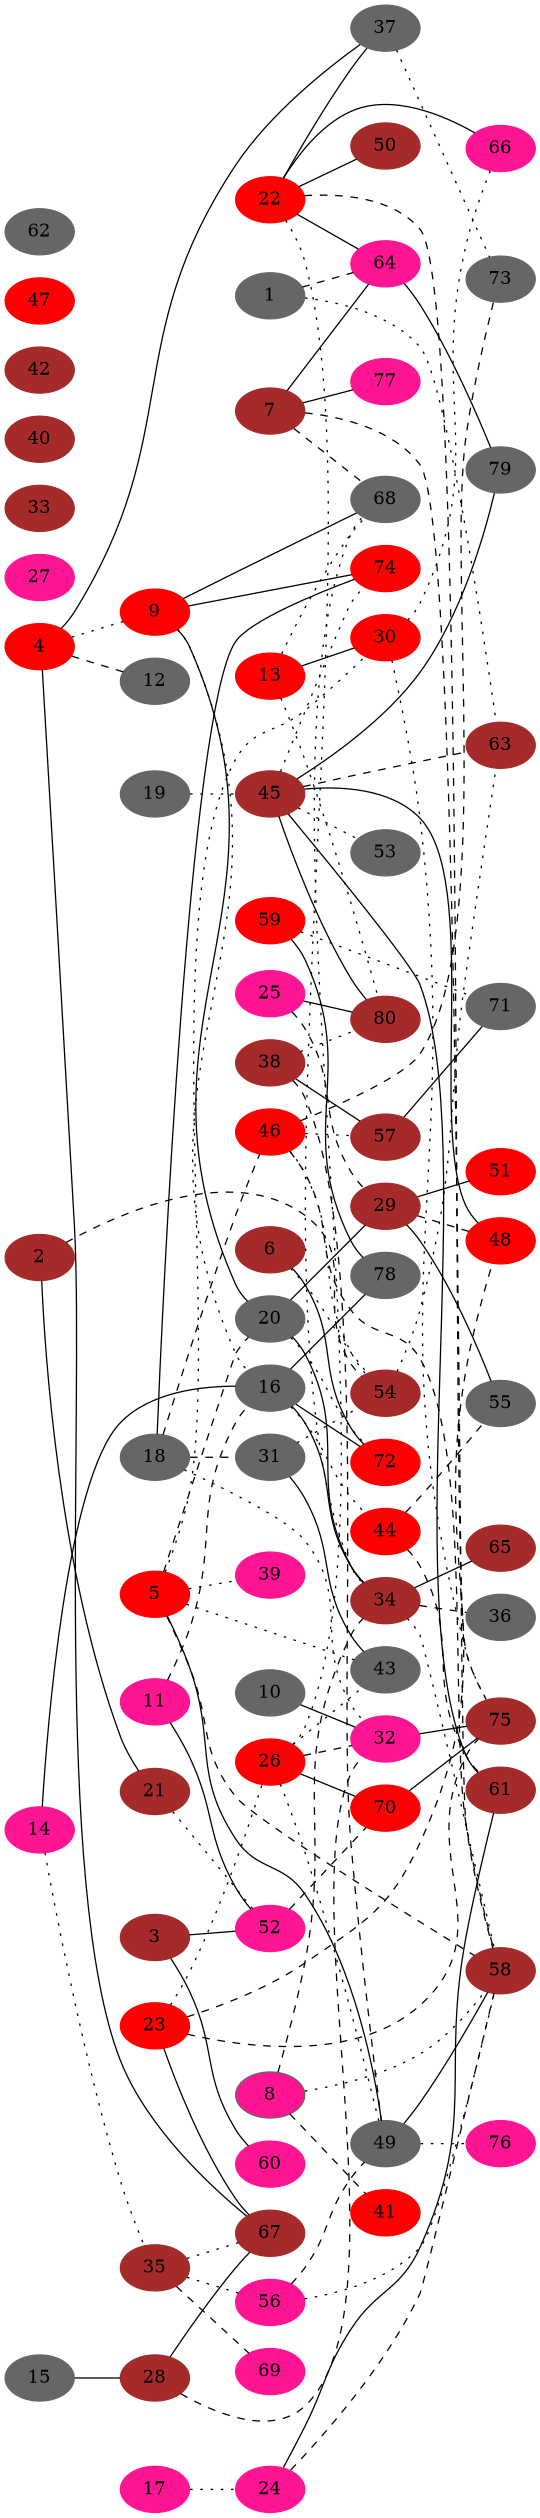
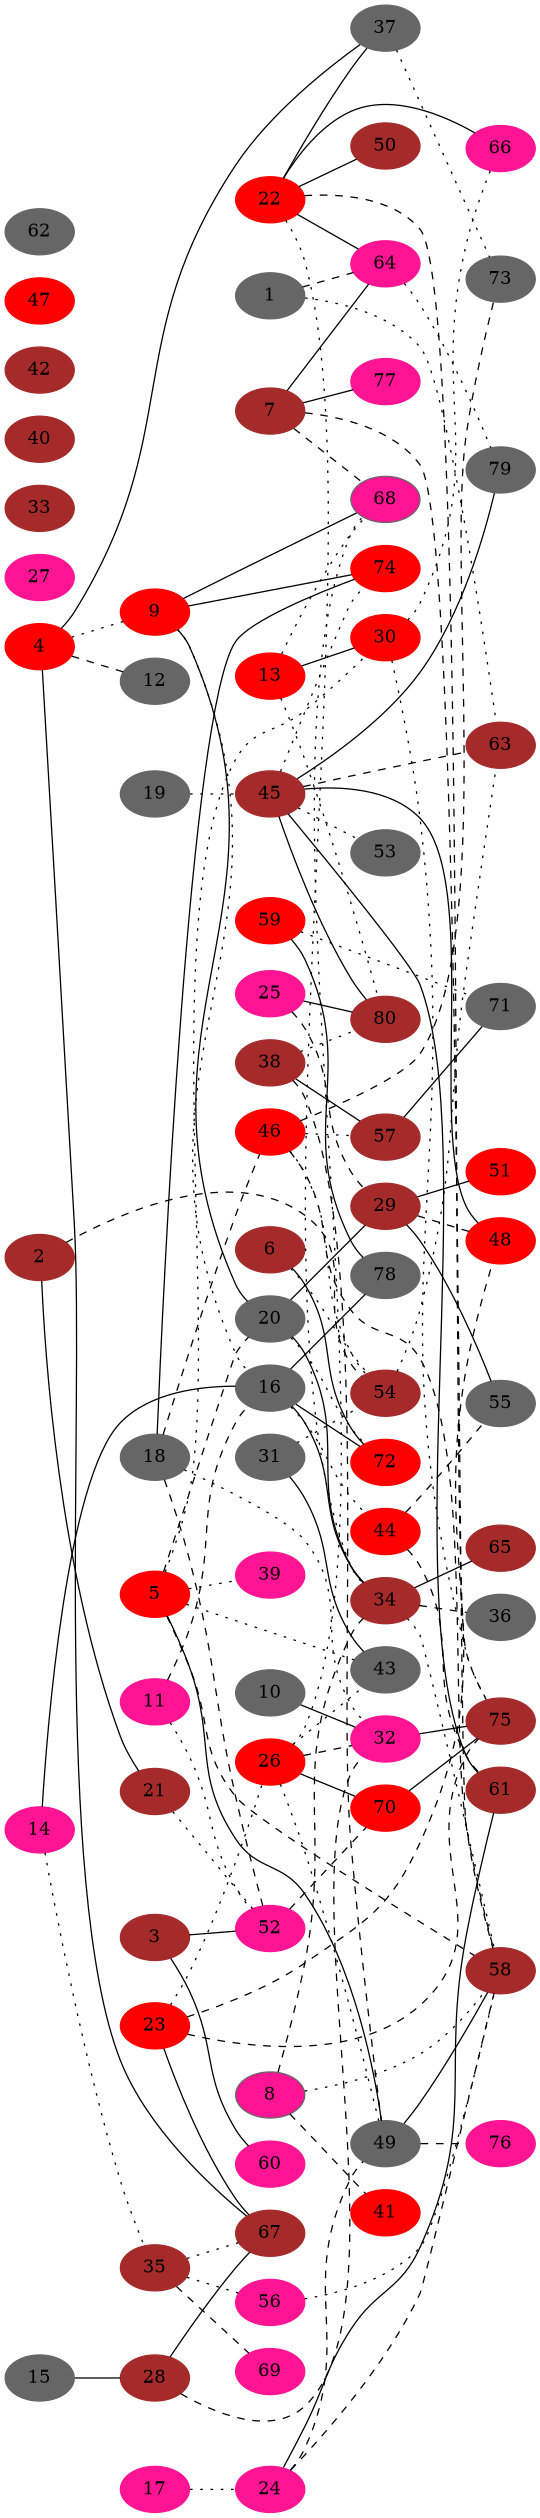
edge "64" -- "79": style solid -> dotted
node "68": fillcolor gray40 -> deeppink
edge "18" -- "31": now "18" -- "52"
edge "11" -- "52": style solid -> dotted
edge "49" -- "76": style dotted -> dashed
edge "49" -- "56": now "49" -- "24"
